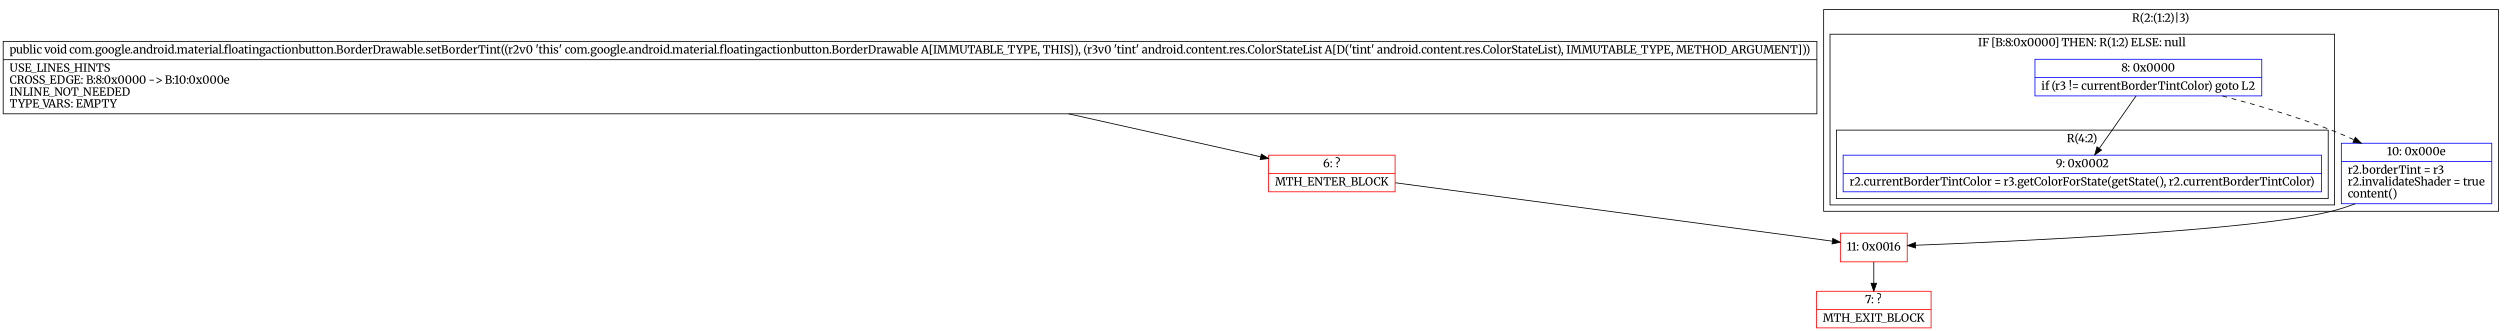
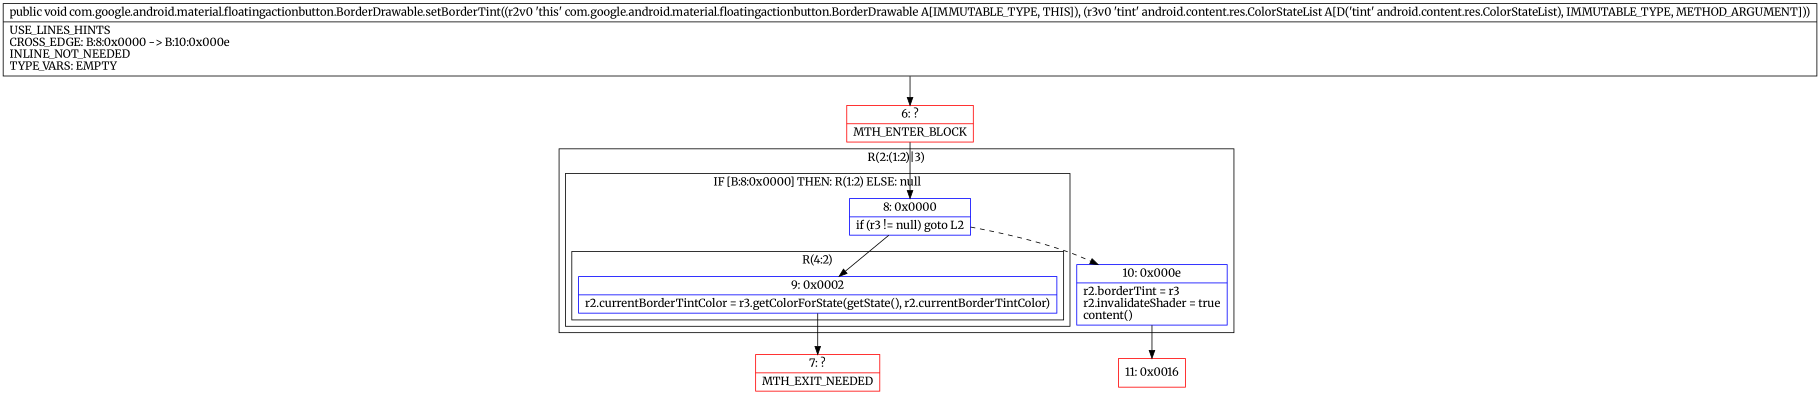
node "8: 0x0000": text "if (r3 != currentBorderTintColor) goto L2" -> "if (r3 != null) goto L2"
edge "6: ?" -> "11: 0x0016": now "6: ?" -> "8: 0x0000"
edge "11: 0x0016" -> "7: ?": now "9: 0x0002" -> "7: ?"
node "7: ?": text "MTH_EXIT_BLOCK" -> "MTH_EXIT_NEEDED"
